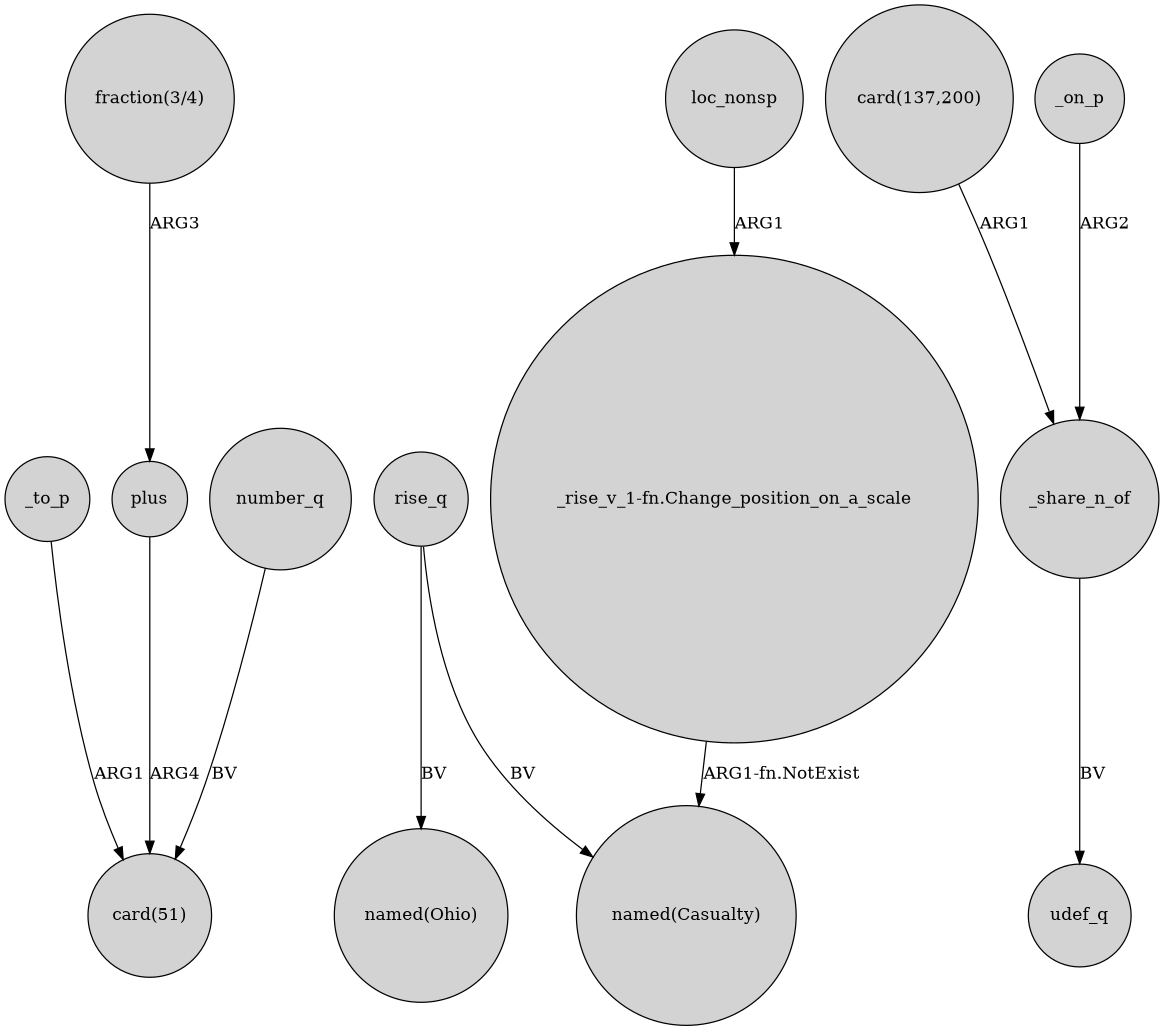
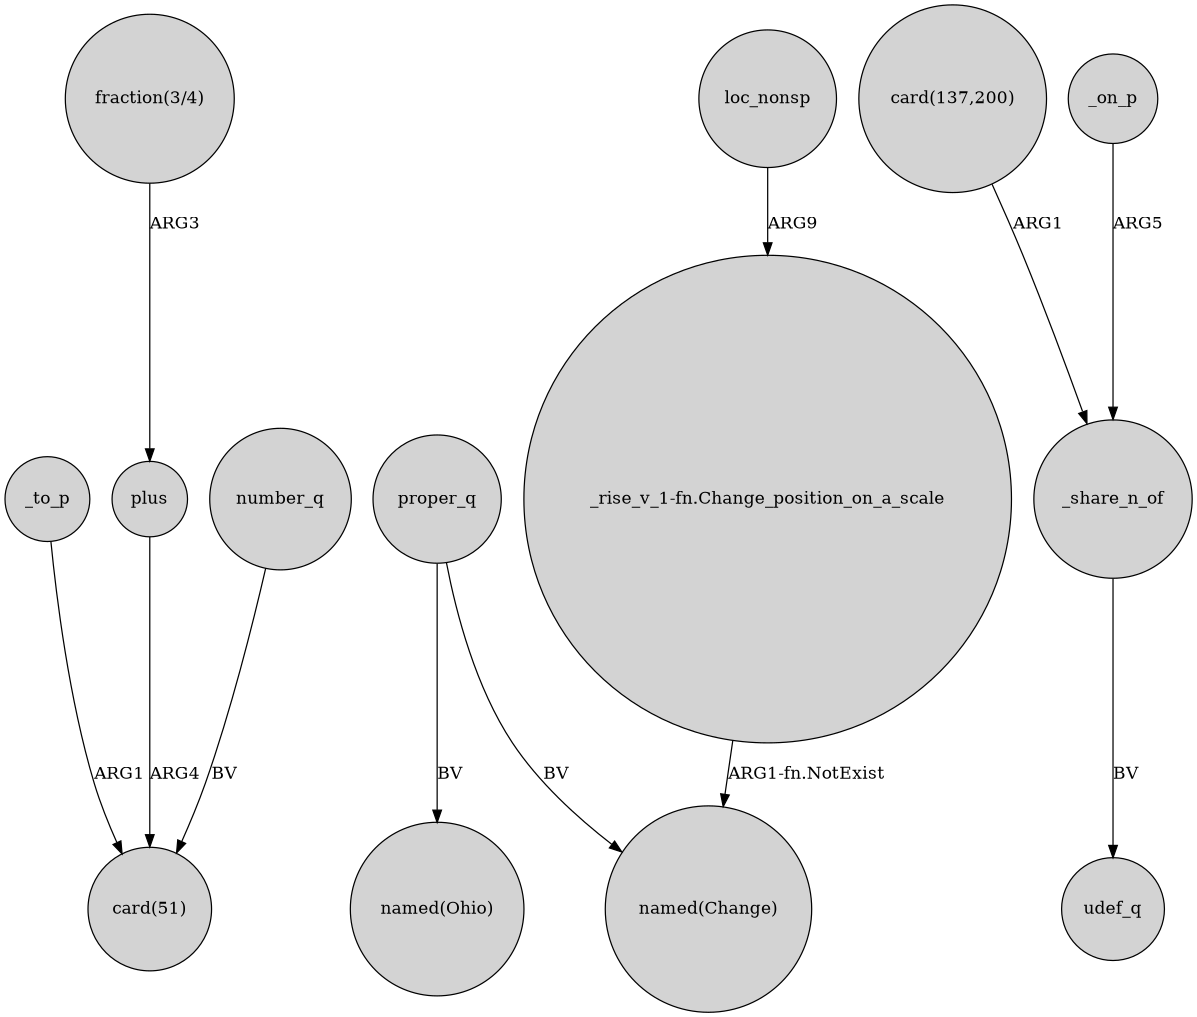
edge "loc_nonsp" -> "_rise_v_1-fn.Change_position_on_a_scale": label "ARG1" -> "ARG9"
edge "_on_p" -> "_share_n_of": label "ARG2" -> "ARG5"
node "rise_q": label "rise_q" -> "proper_q"
node "named(Casualty)": label "named(Casualty)" -> "named(Change)"
